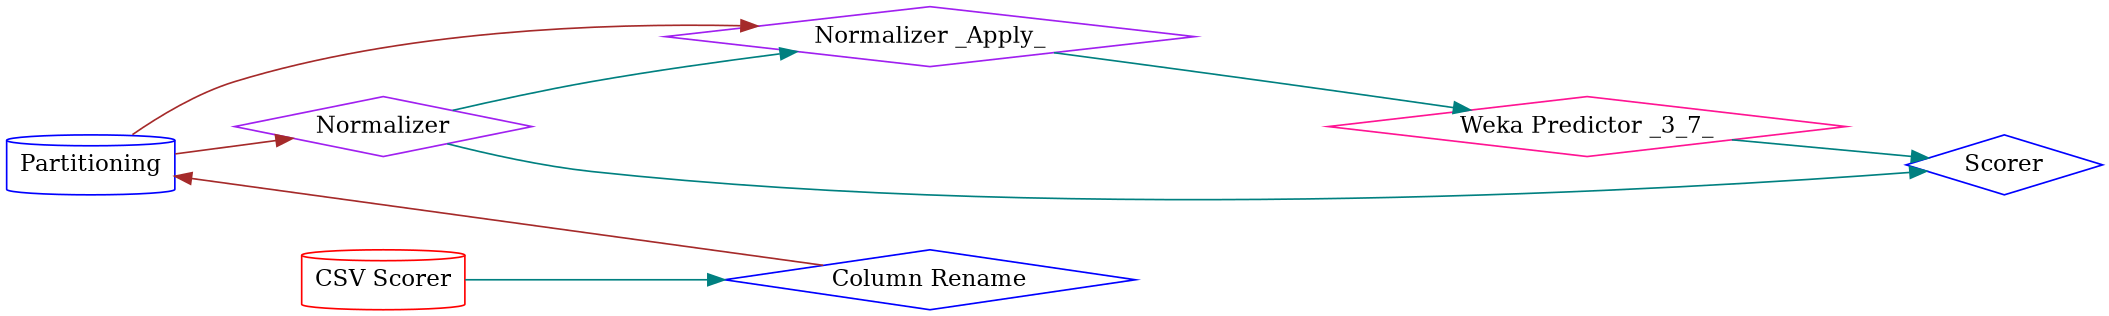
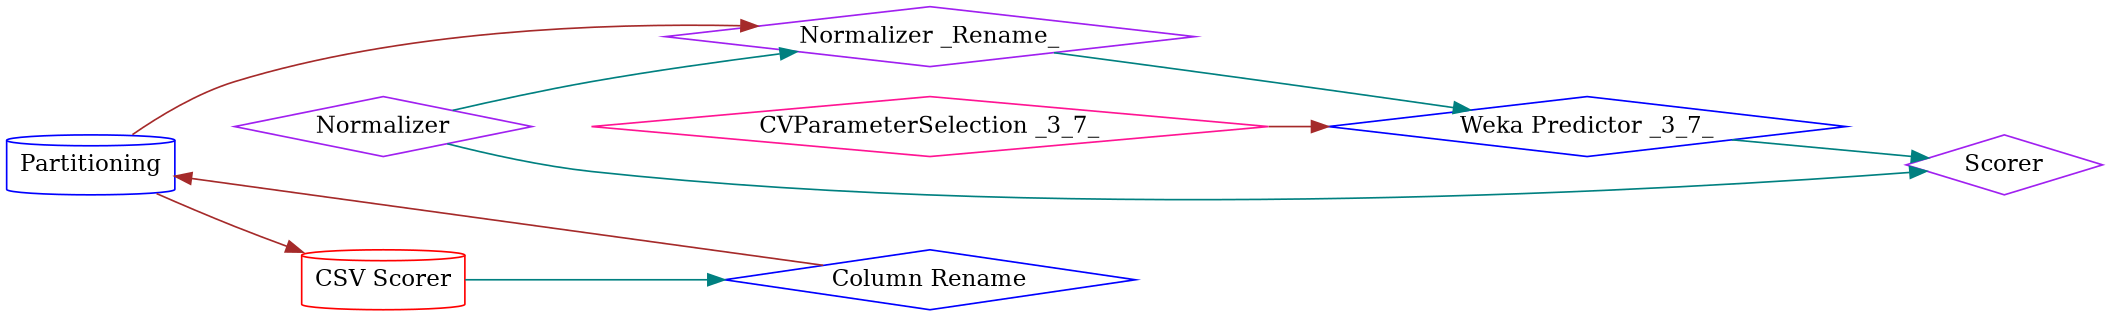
node "Normalizer _Apply_": label "Normalizer _Apply_" -> "Normalizer _Rename_"
node "CVParameterSelection _3_7_": added
node "Weka Predictor _3_7_": color deeppink -> blue
edge "Partitioning" -> "Normalizer": now "Partitioning" -> "CSV Scorer"
node "Scorer": color blue -> purple
